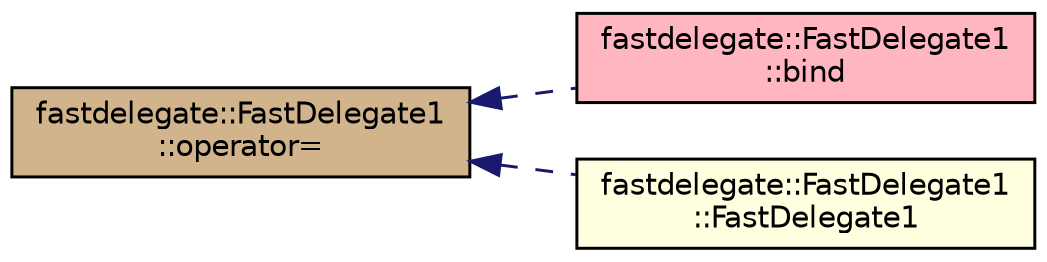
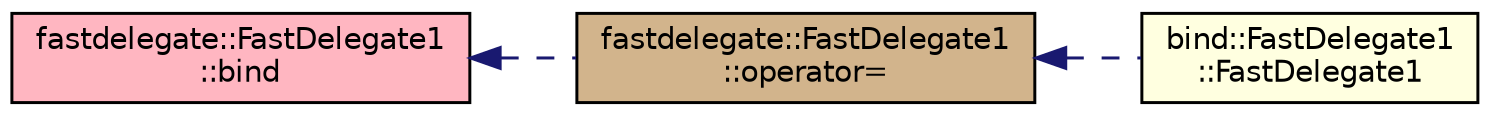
edge "fastdelegate::FastDelegate1 ::bind" -> "fastdelegate::FastDelegate1 ::operator=": reversed
node "fastdelegate::FastDelegate1 ::FastDelegate1": label "fastdelegate::FastDelegate1 ::FastDelegate1" -> "bind::FastDelegate1 ::FastDelegate1"
